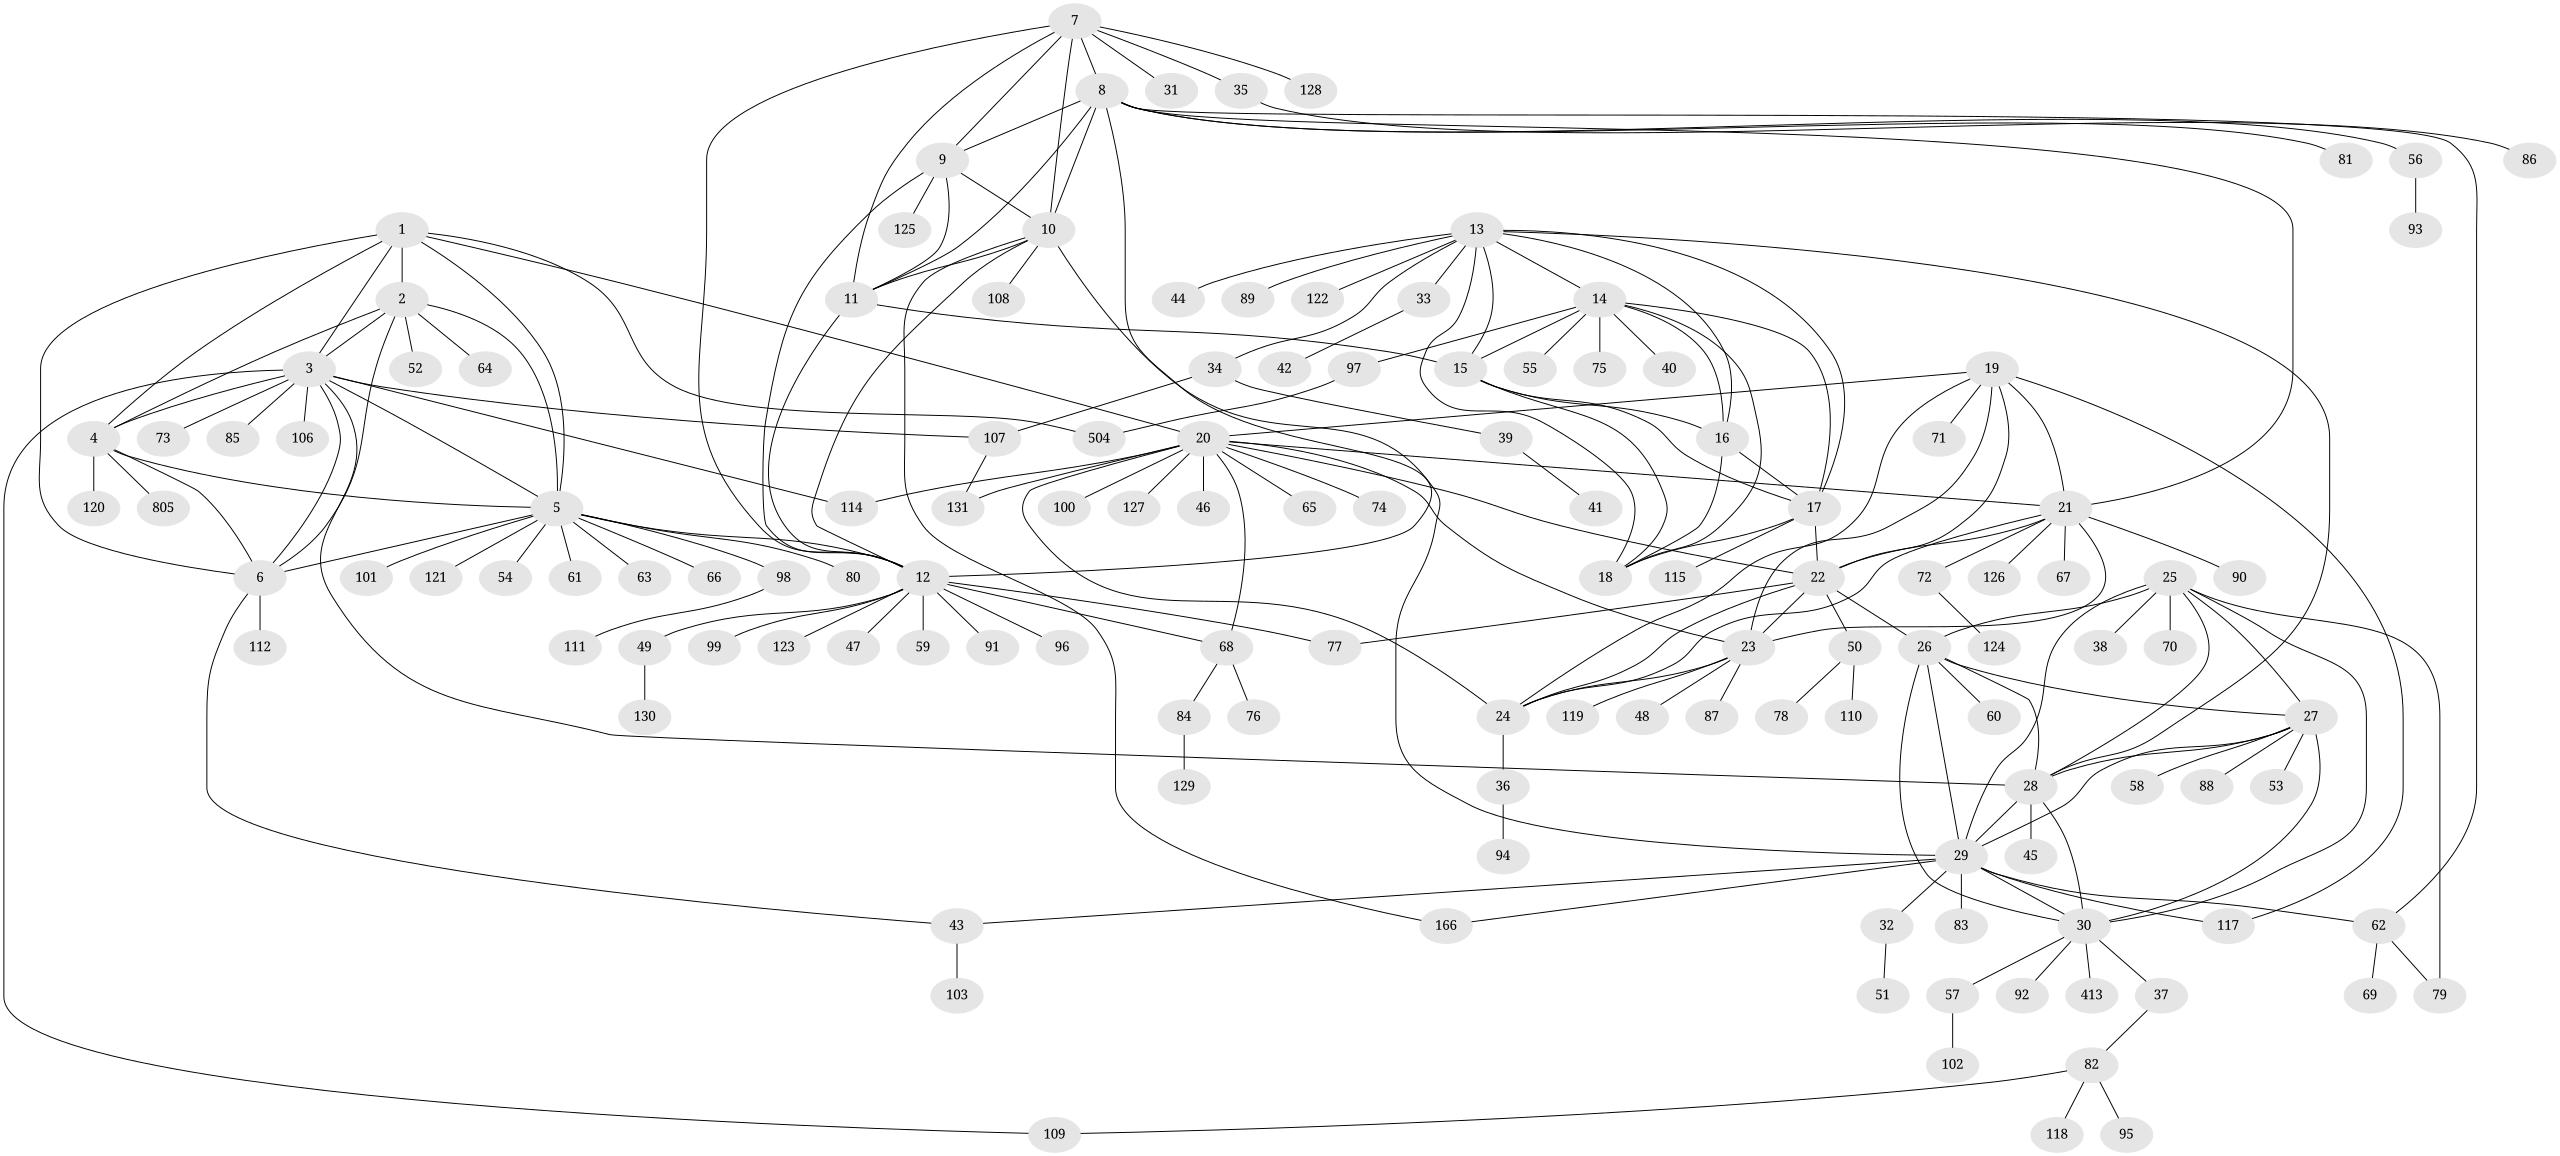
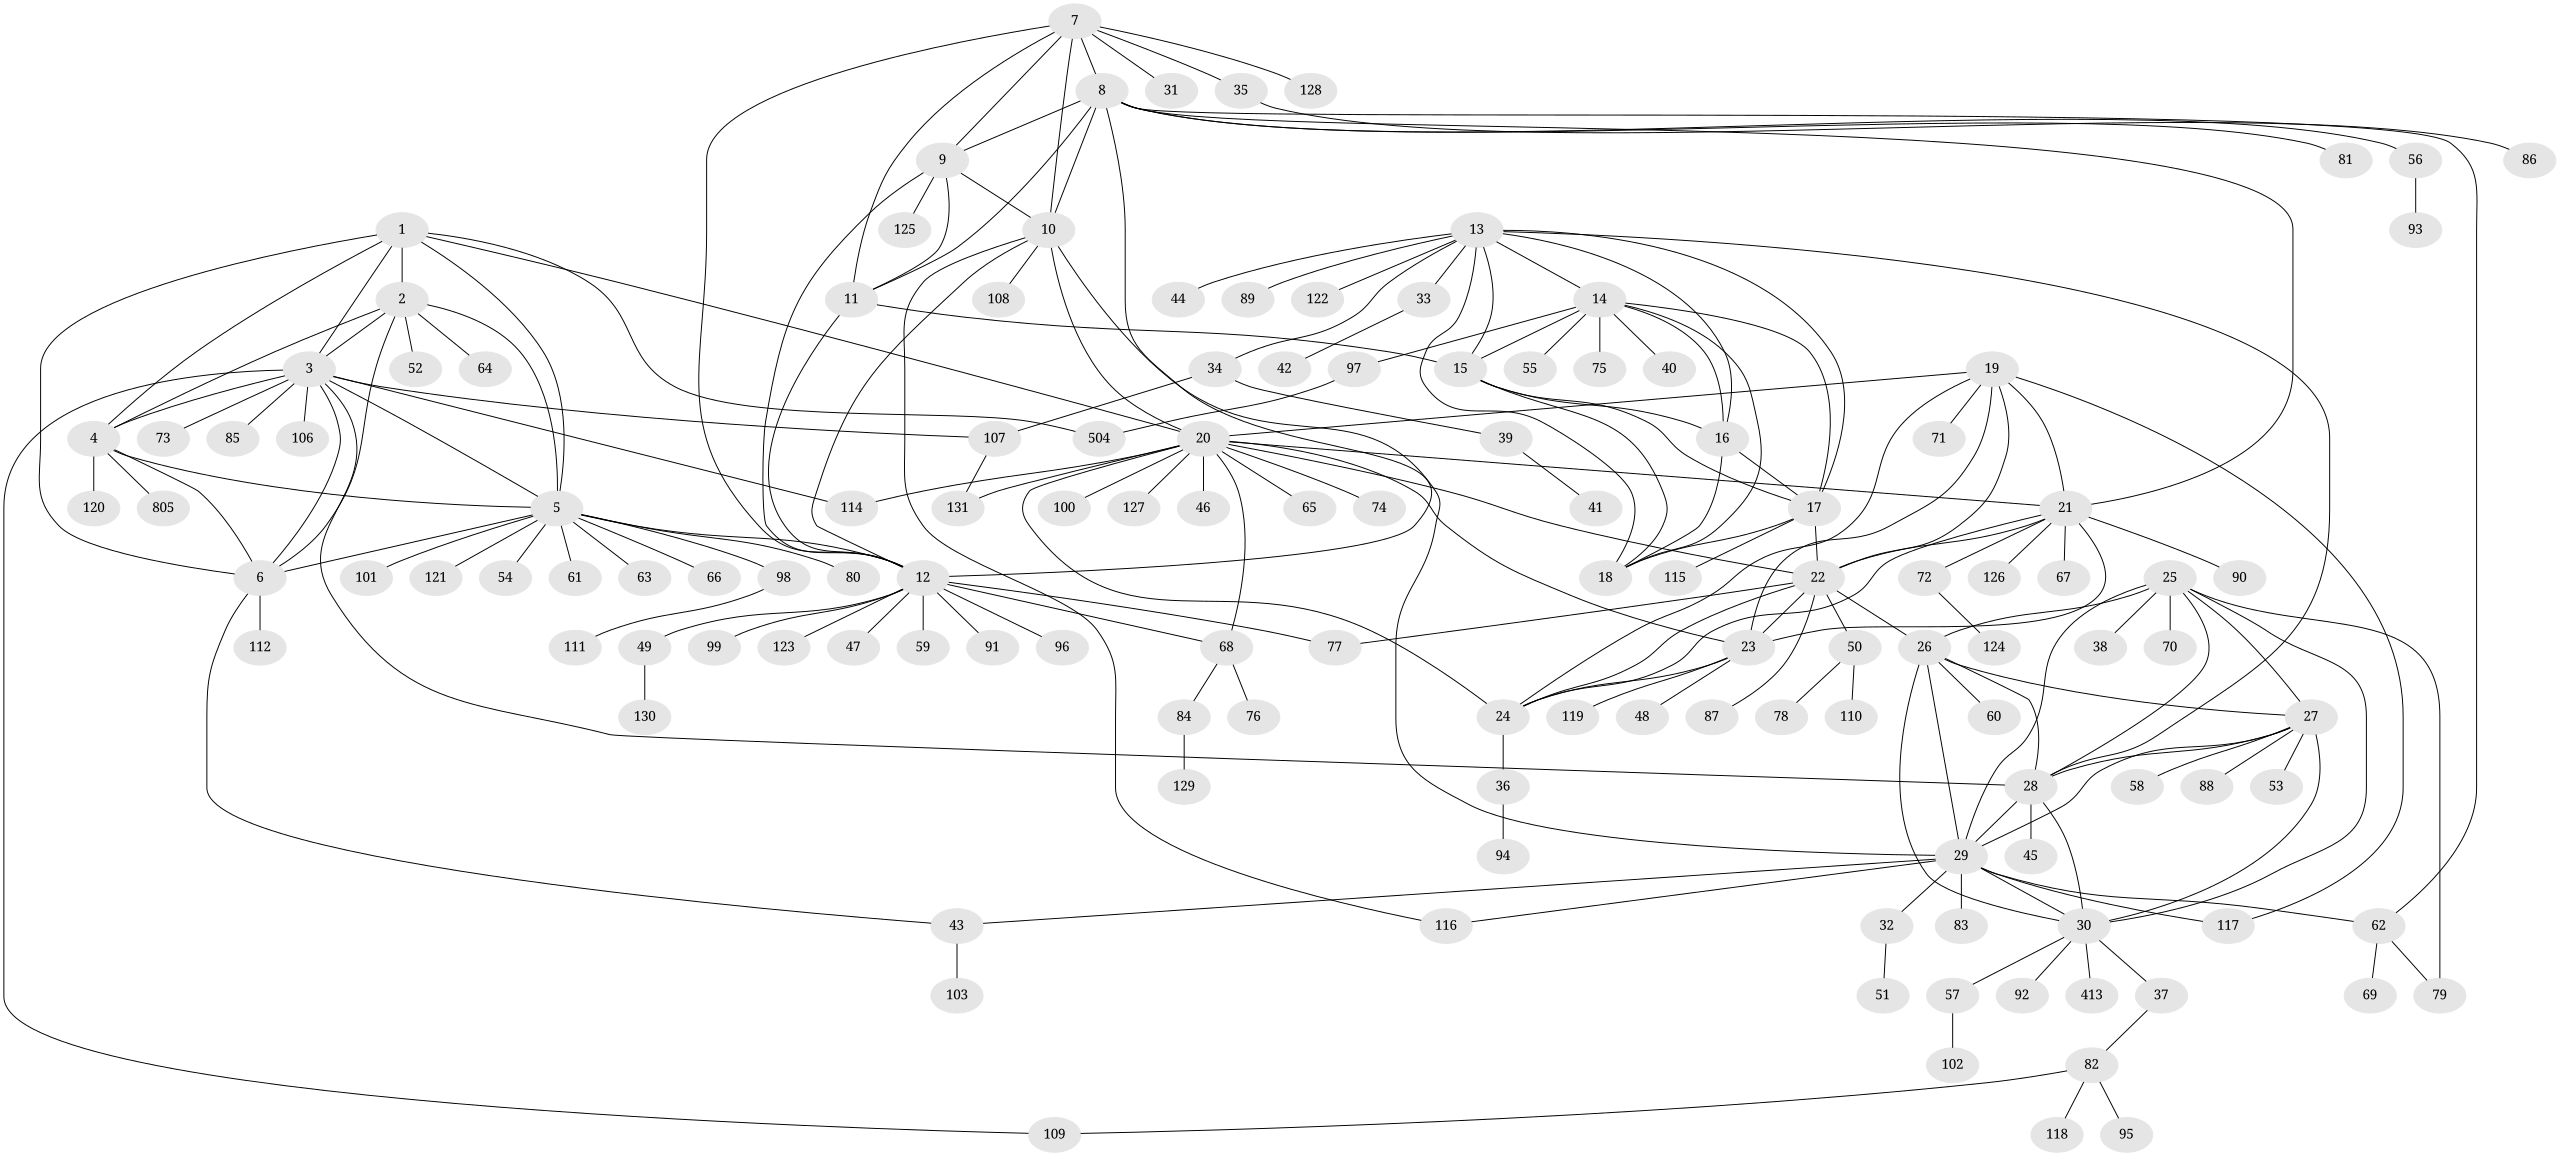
edge "10" -- "11": now "10" -- "20"
edge "23" -- "87": now "22" -- "87"
node "166": label "166" -> "116"
